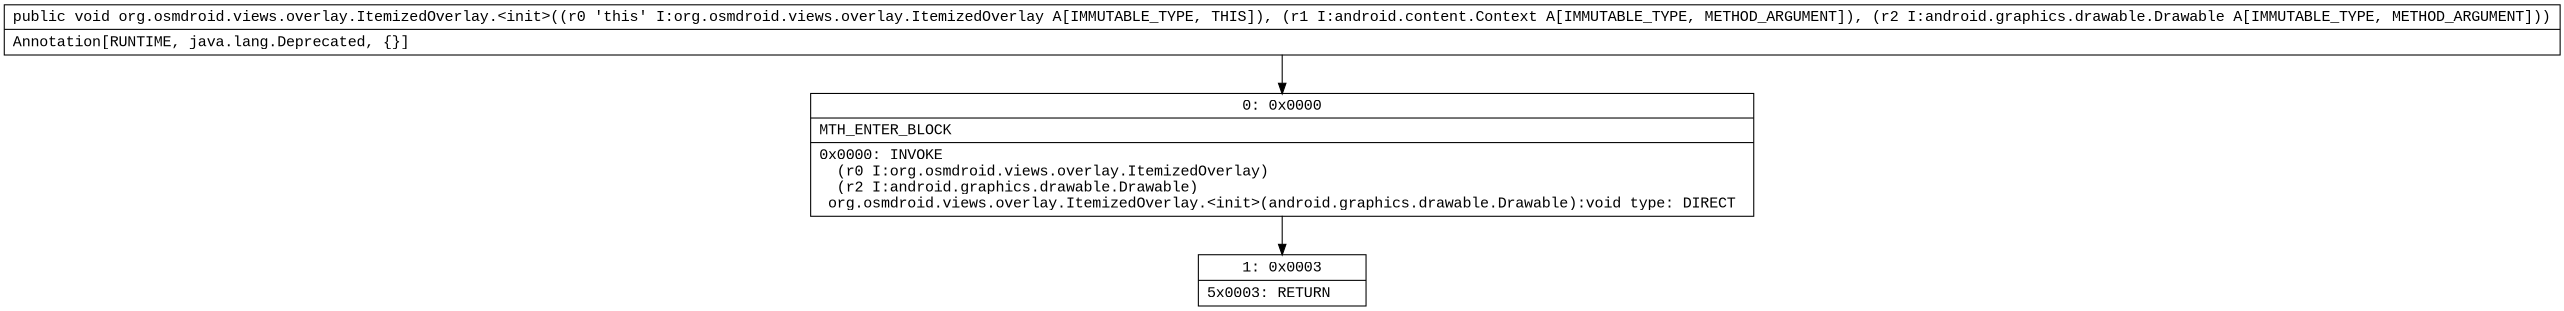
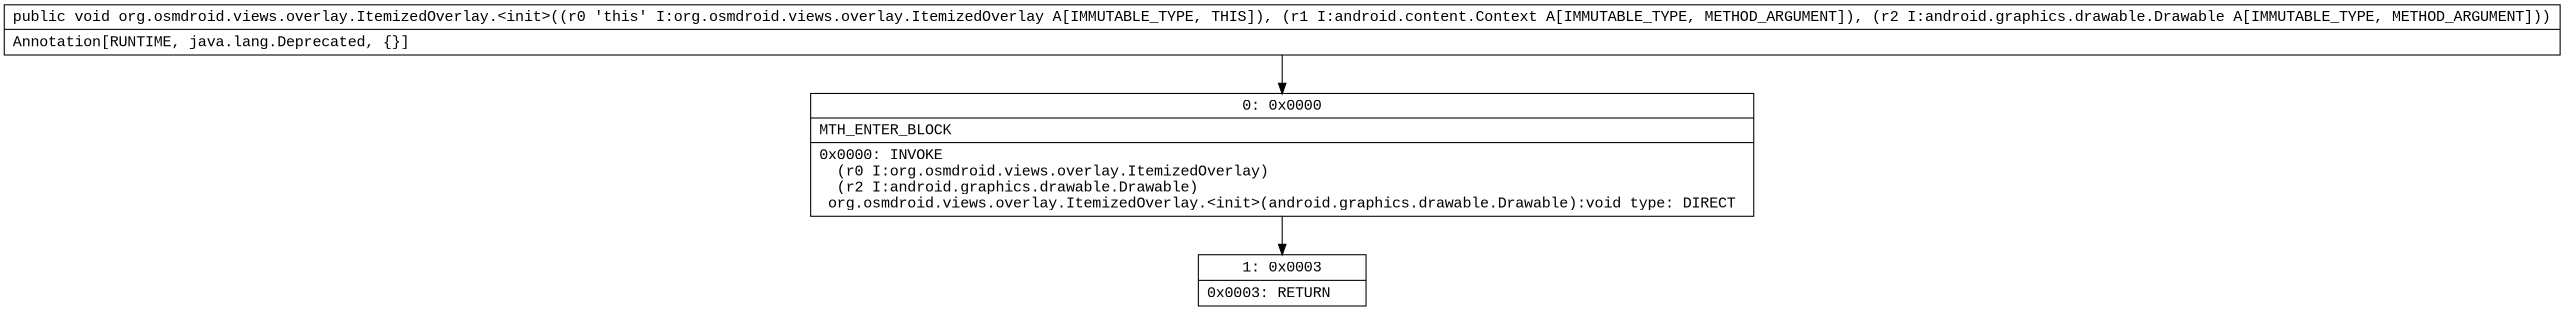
node "1: 0x0003": text "5x0003: RETURN" -> "0x0003: RETURN"
